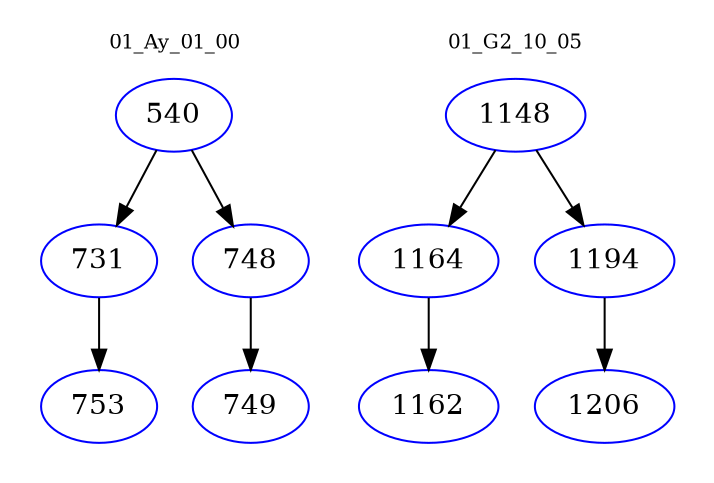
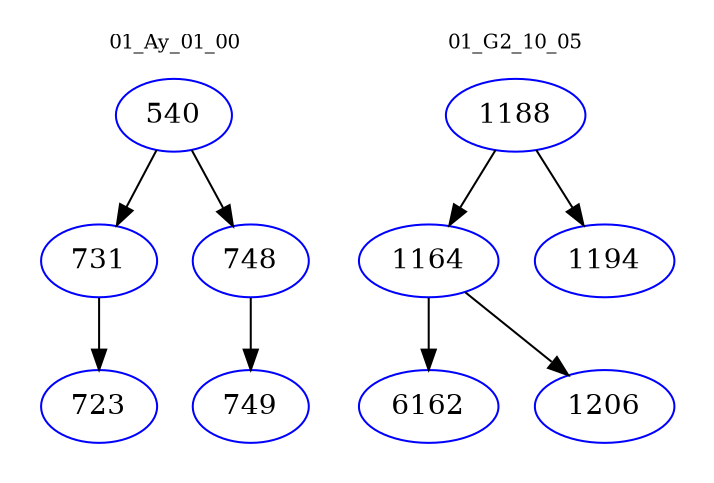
node "1148": label "1148" -> "1188"
edge "1194" -> "1206": now "1164" -> "1206"
node "753": label "753" -> "723"
node "1162": label "1162" -> "6162"
